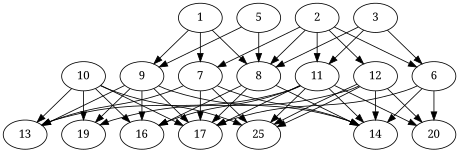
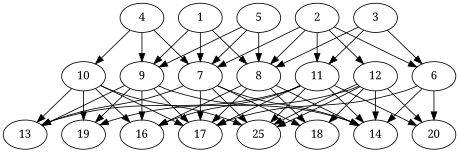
node "4": added
edge "5" -> "7": added
node "18": added
